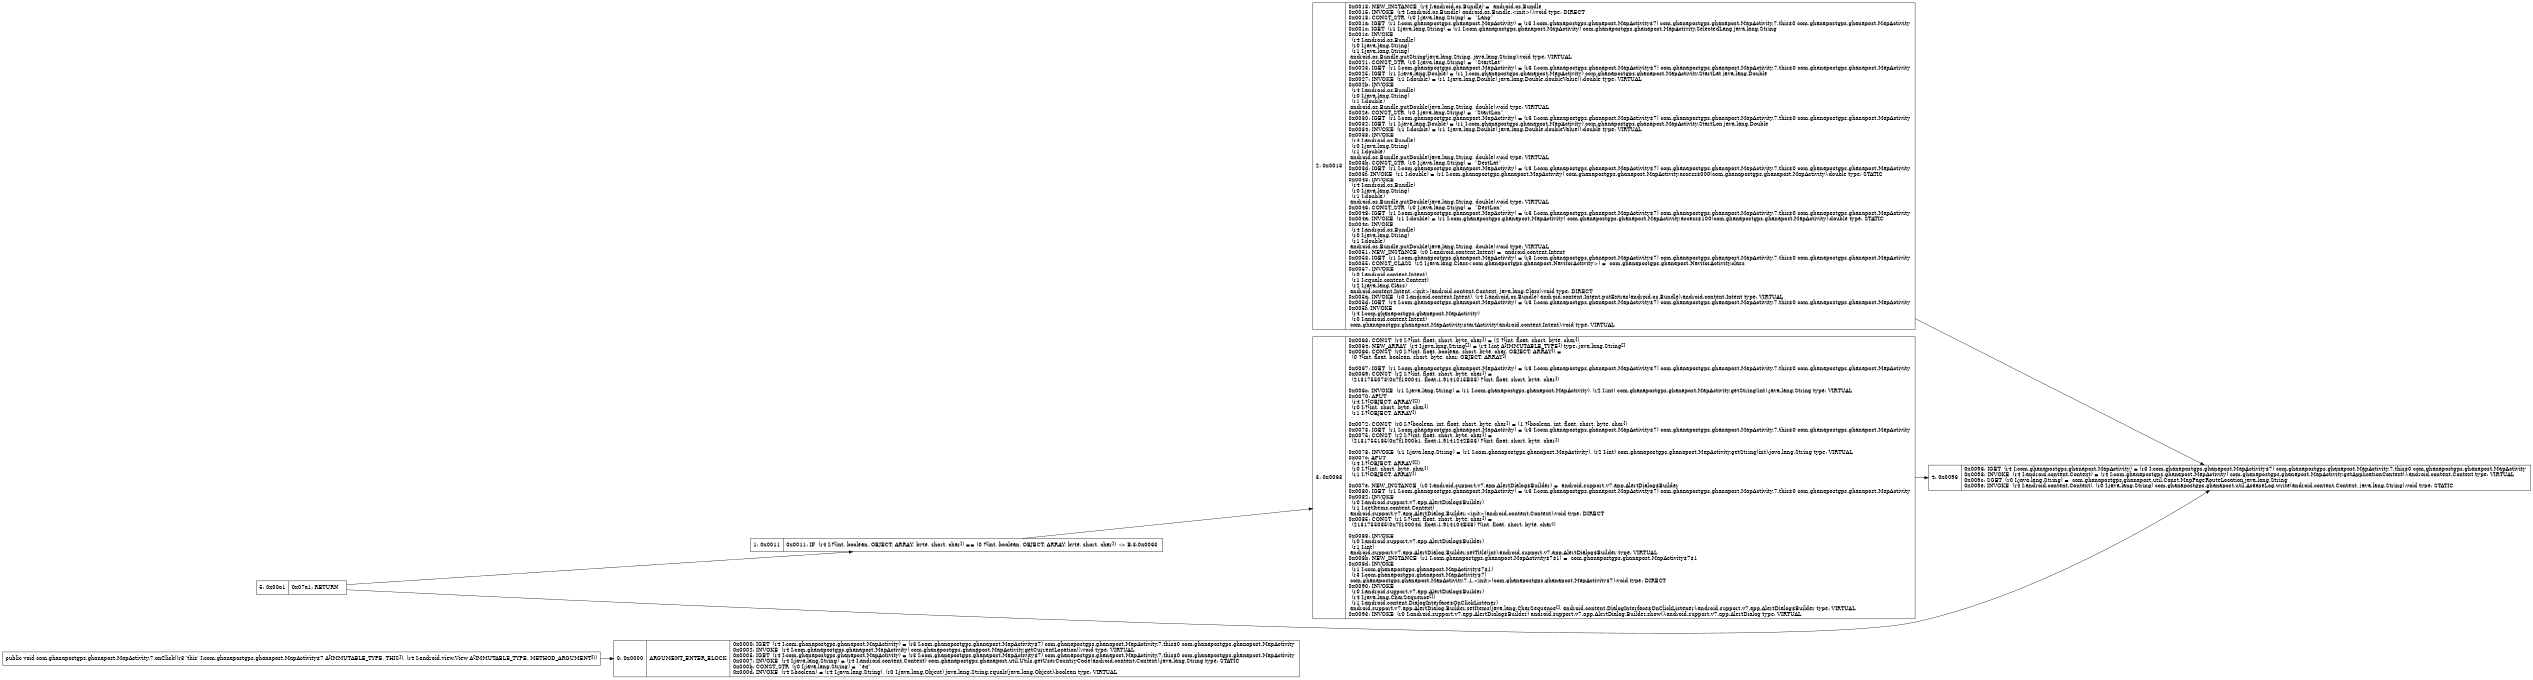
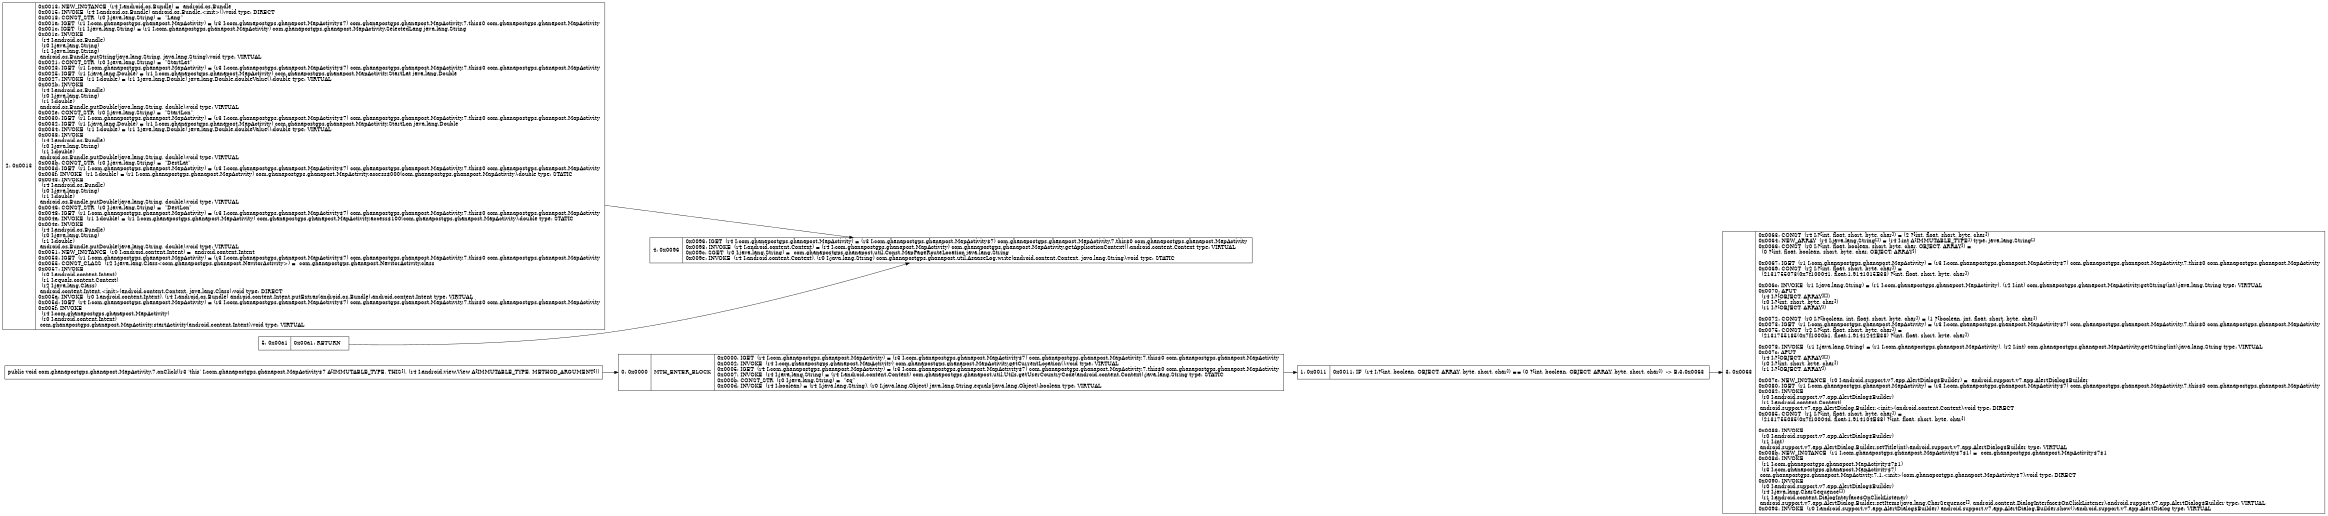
edge "3: 0x0063" -> "4: 0x0096": removed
node "3: 0x0063": text "(r1 I:setItems.content.Context)" -> "(r1 I:android.content.Context)"
edge "5: 0x00a1" -> "1: 0x0011": now "0: 0x0000" -> "1: 0x0011"
node "5: 0x00a1": text "0x07a1: RETURN" -> "0x00a1: RETURN"
node "0: 0x0000": text "ARGUMENT_ENTER_BLOCK" -> "MTH_ENTER_BLOCK"
